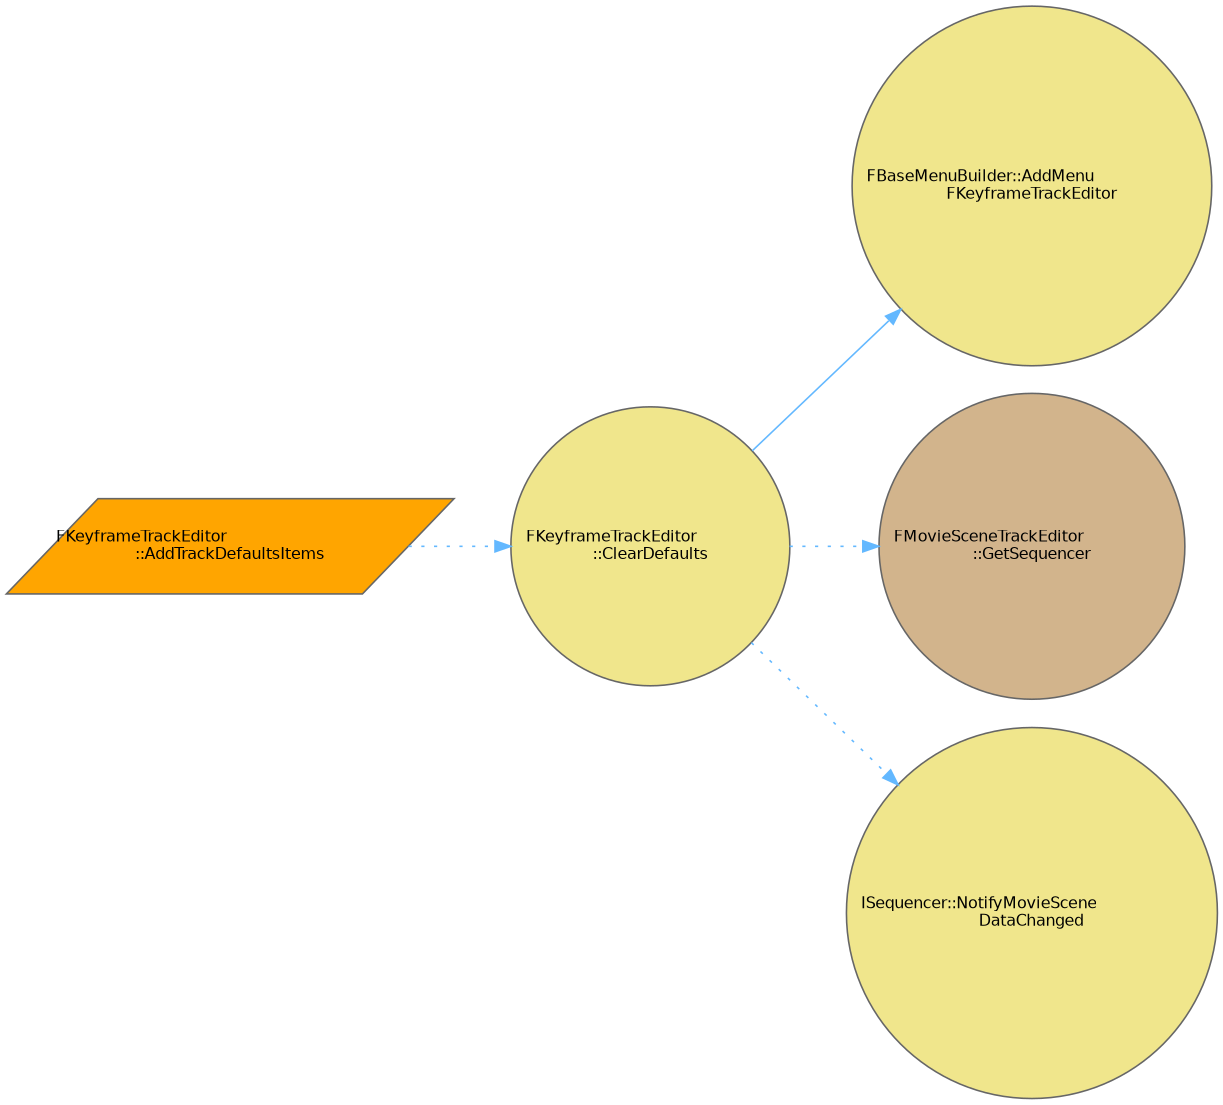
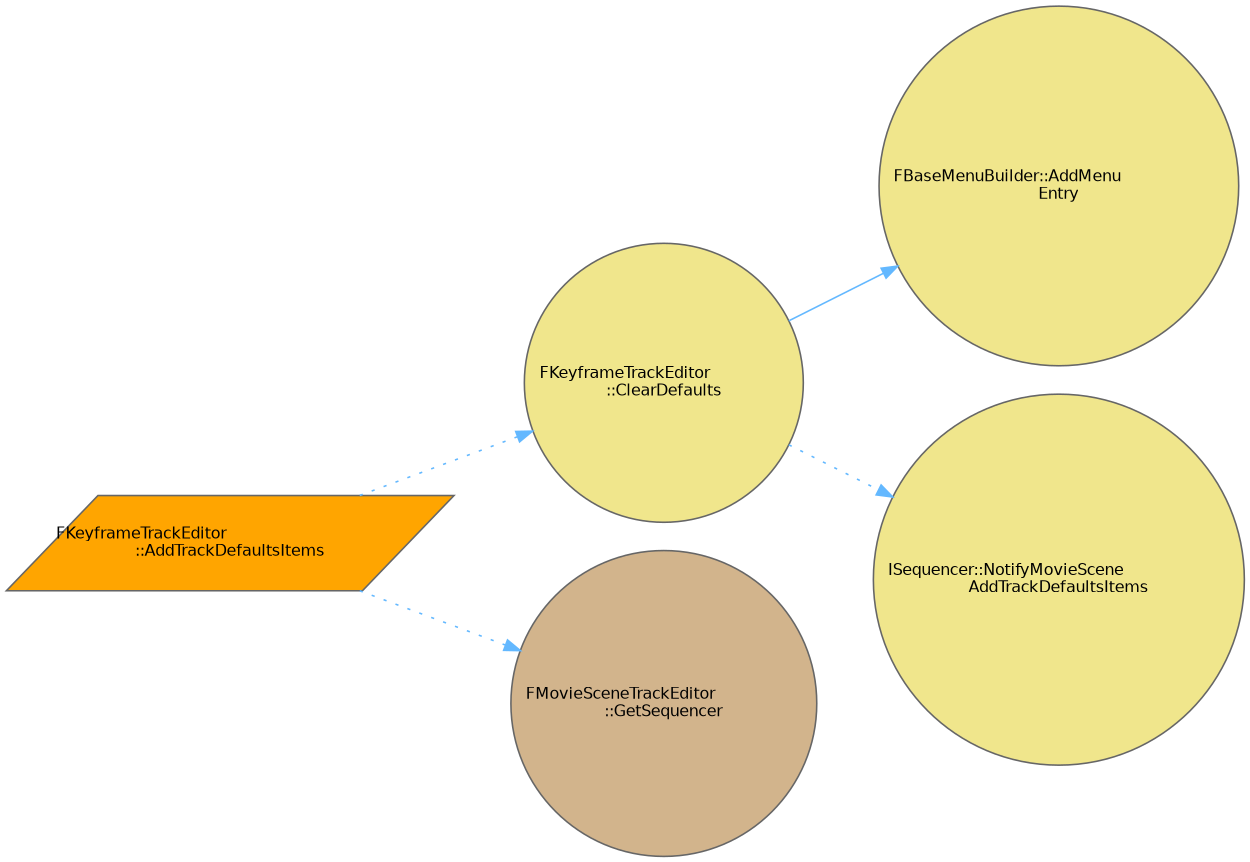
node "FBaseMenuBuilder::AddMenu FKeyframeTrackEditor": label "FBaseMenuBuilder::AddMenu FKeyframeTrackEditor" -> "FBaseMenuBuilder::AddMenu Entry"
edge "FKeyframeTrackEditor ::ClearDefaults" -> "FMovieSceneTrackEditor ::GetSequencer": now "FKeyframeTrackEditor ::AddTrackDefaultsItems" -> "FMovieSceneTrackEditor ::GetSequencer"
node "ISequencer::NotifyMovieScene DataChanged": label "ISequencer::NotifyMovieScene DataChanged" -> "ISequencer::NotifyMovieScene AddTrackDefaultsItems"
